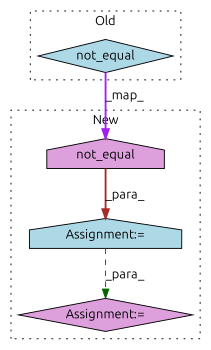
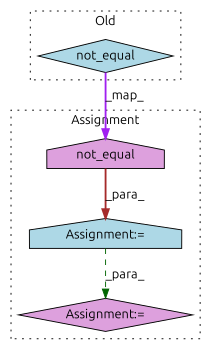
cluster "New": label "New" -> "Assignment"
